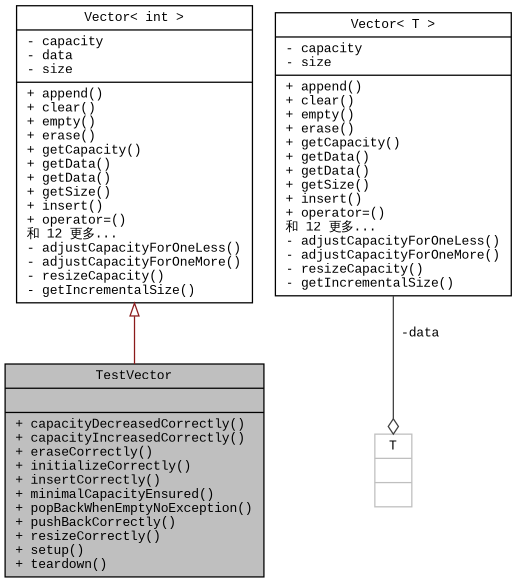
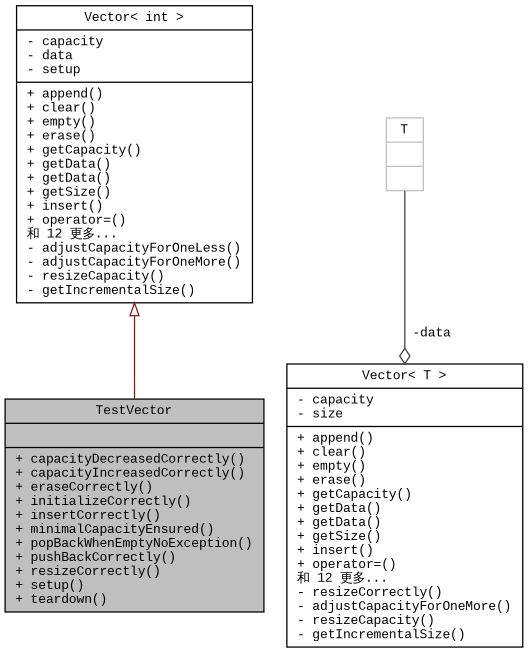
node "Vector< int >": text "- size" -> "- setup"
node "Vector< T >": text "- adjustCapacityForOneLess()" -> "- resizeCorrectly()"
edge "Vector< T >" -> "T": reversed
